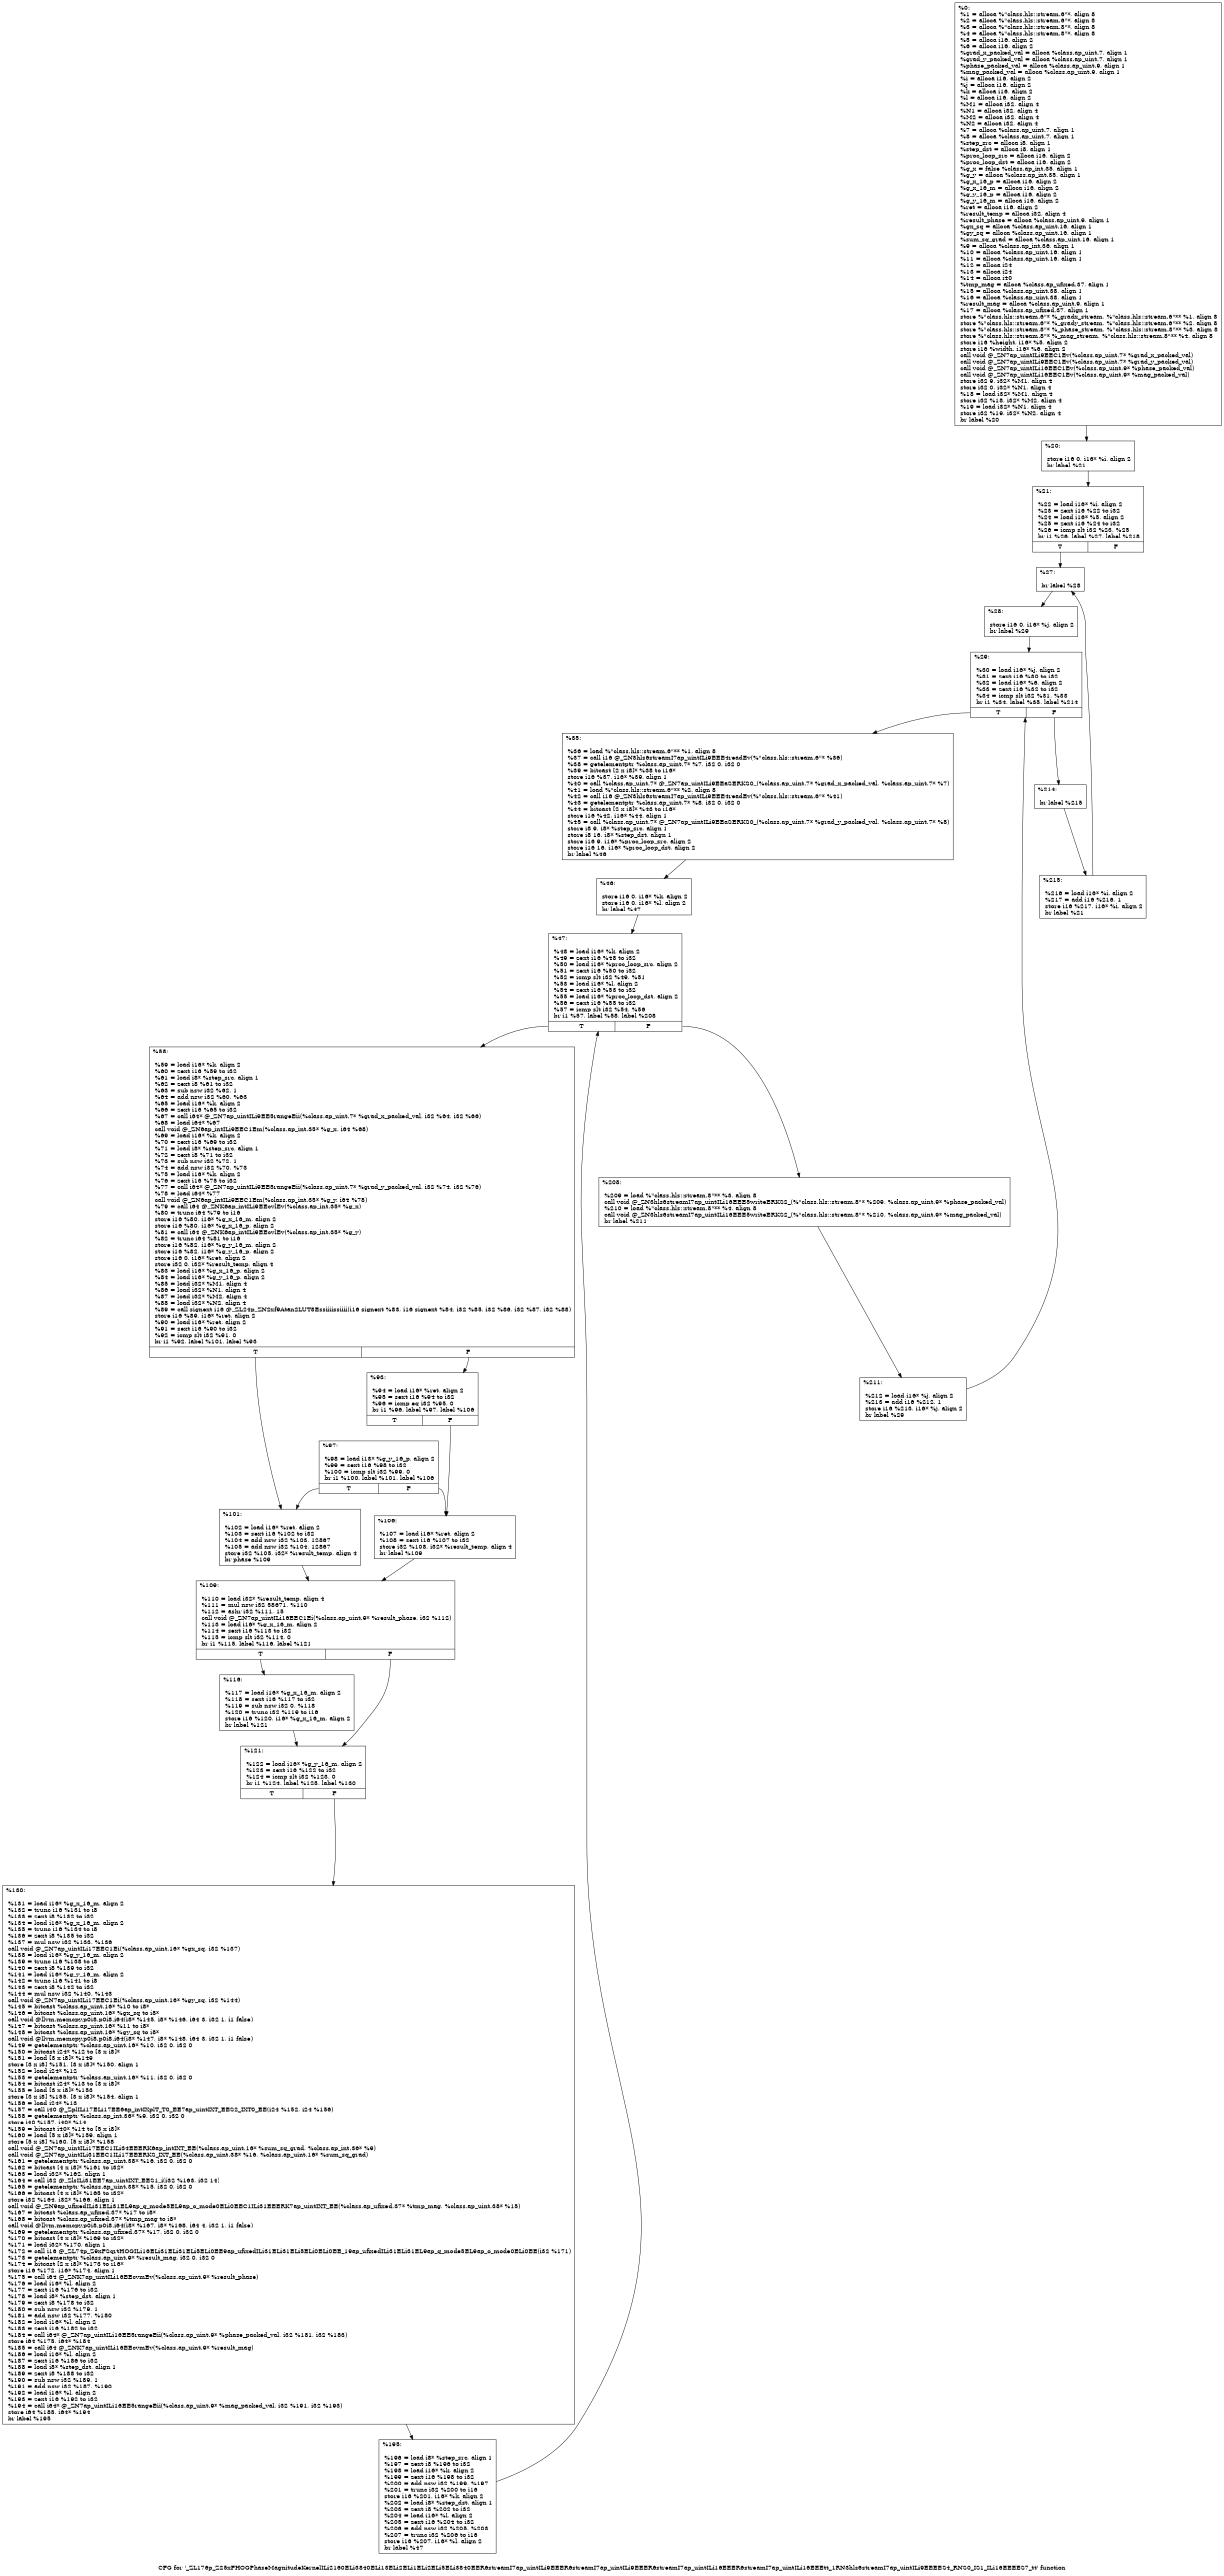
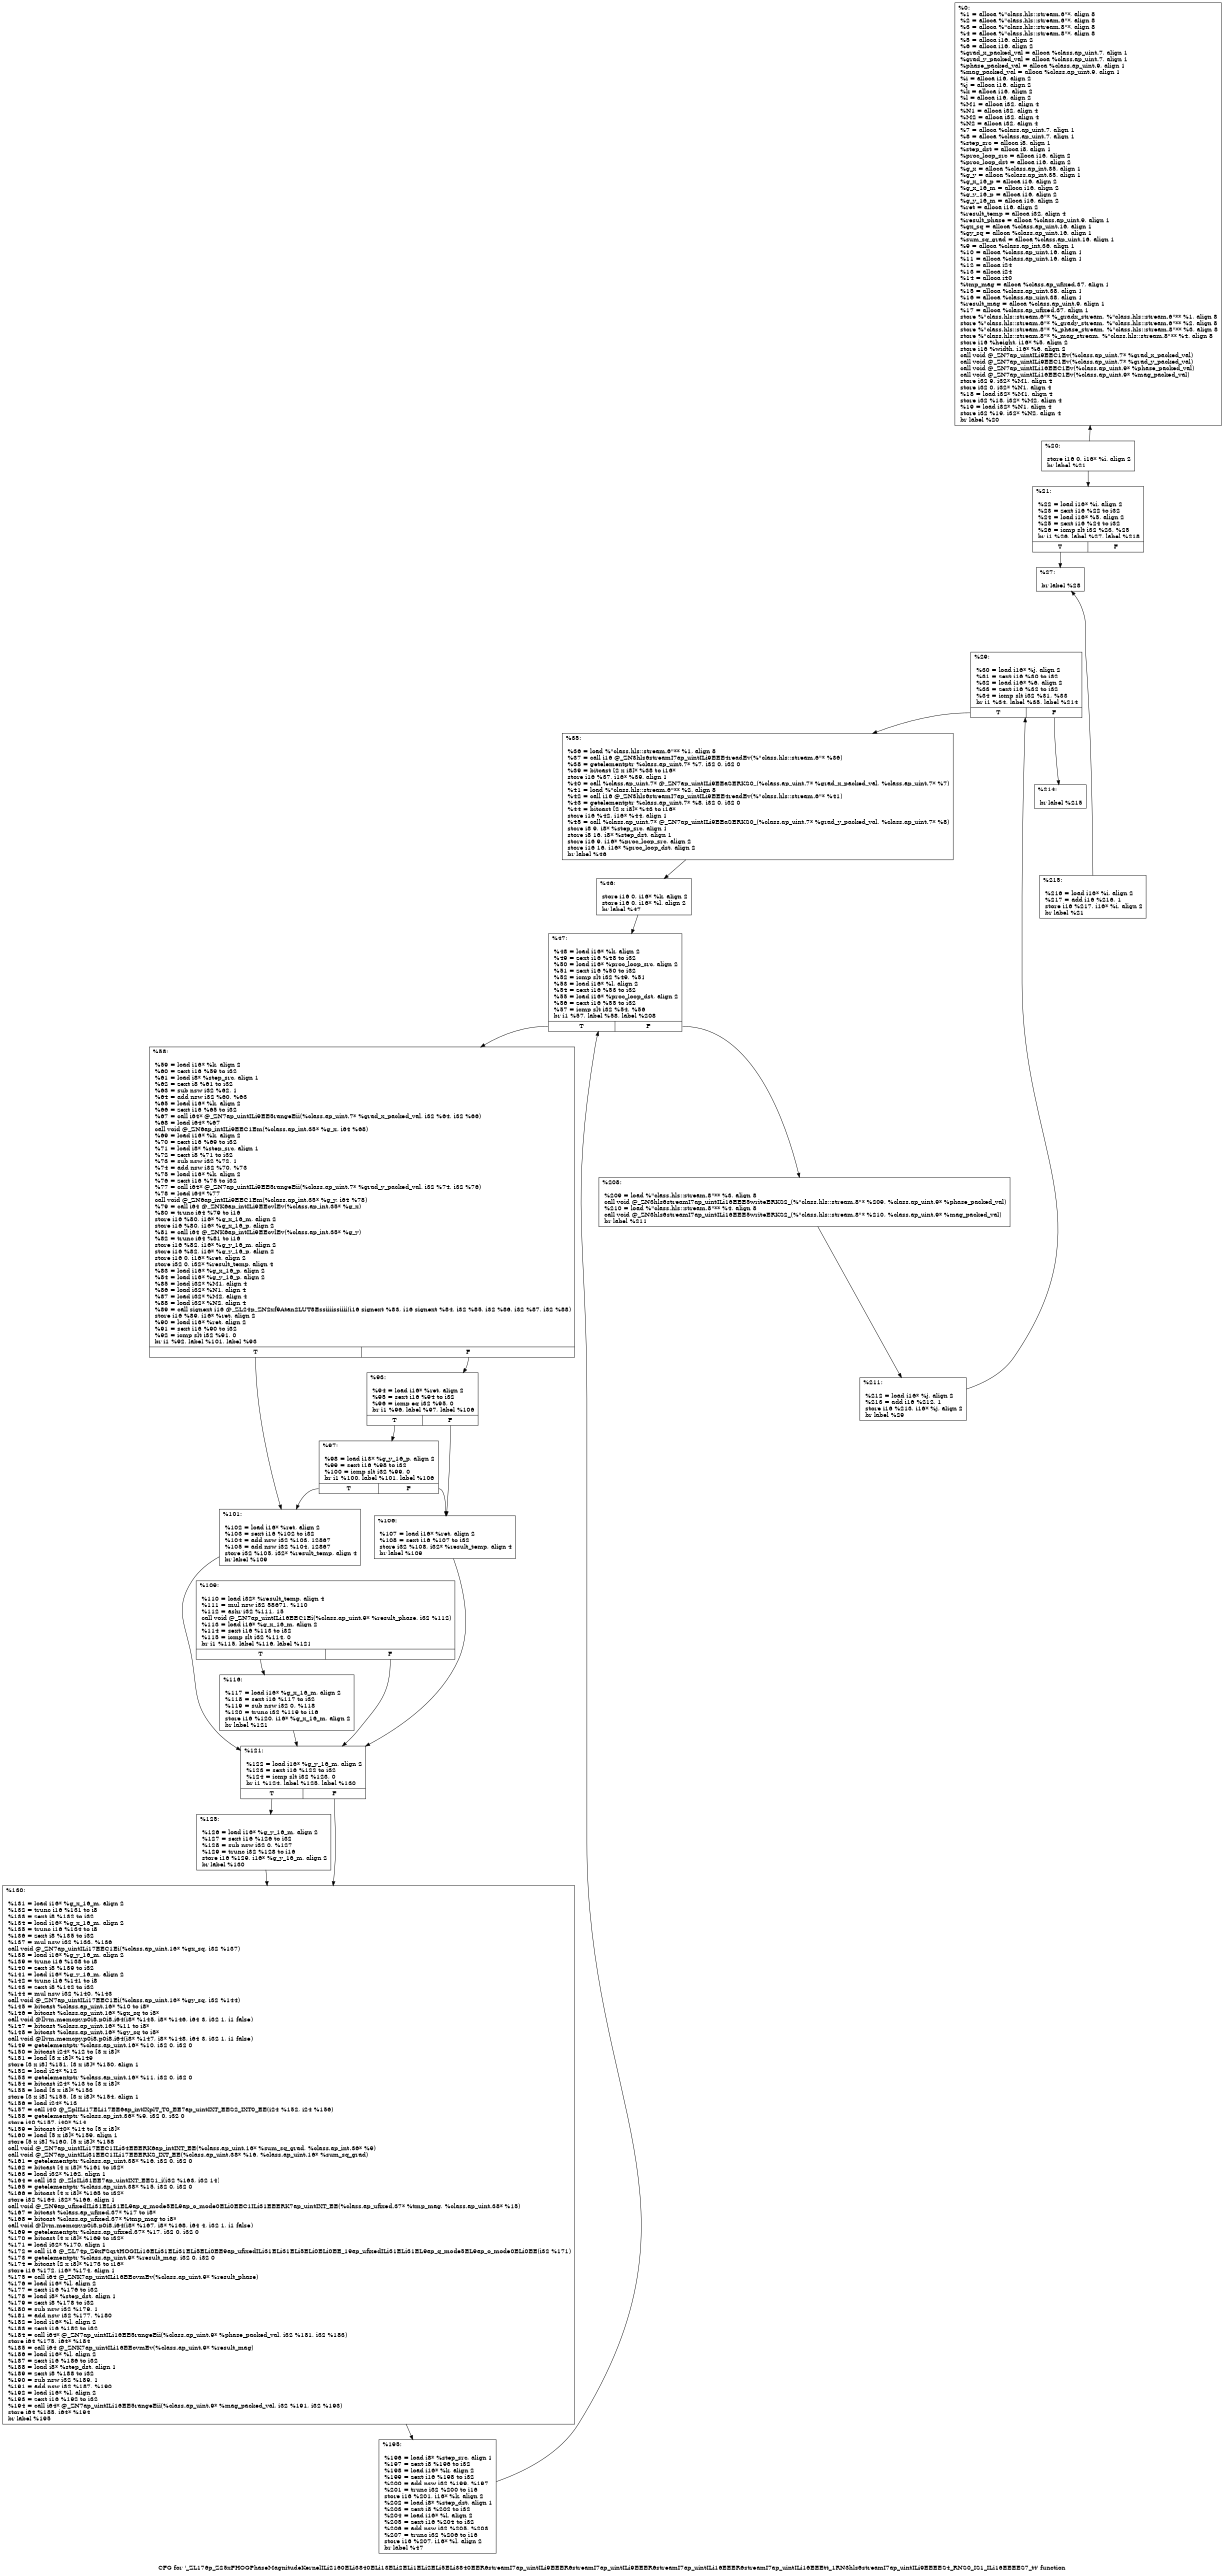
node "%0:": text "%g_x = false %class.ap_int.35, align 1" -> "%g_x = alloca %class.ap_int.35, align 1"
edge "%0:" -> "%20:": reversed
node "%28:": removed
edge "%214:" -> "%215:": removed
edge "%93:" -> "%97:": added
node "%101:": text "br phase %109" -> "br label %109"
edge "%106:" -> "%109:": now "%106:" -> "%121:"
edge "%101:" -> "%109:": now "%101:" -> "%121:"
node "%125:": added
